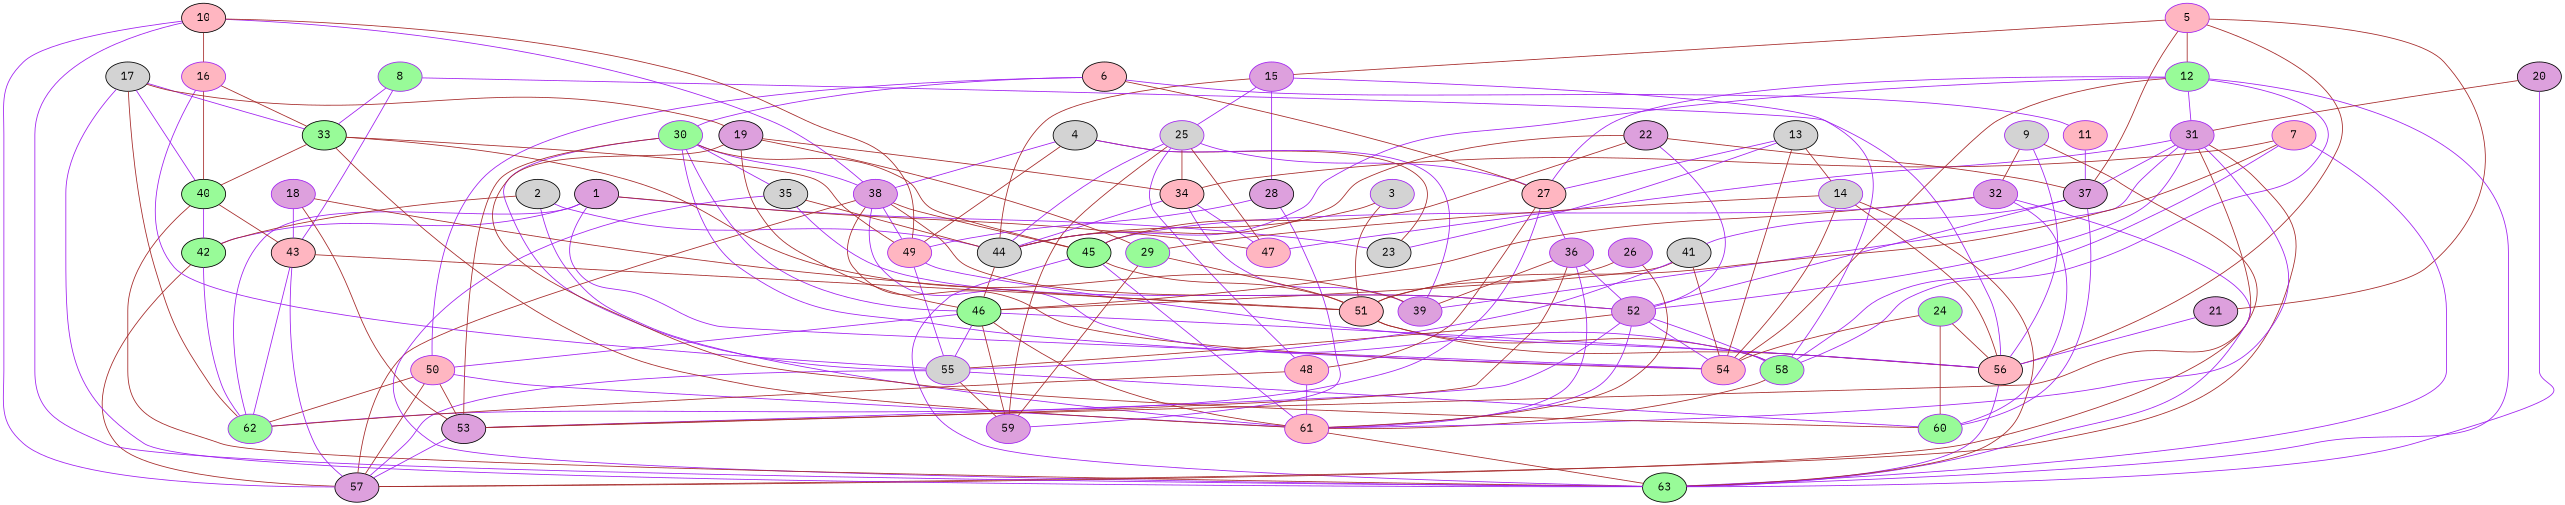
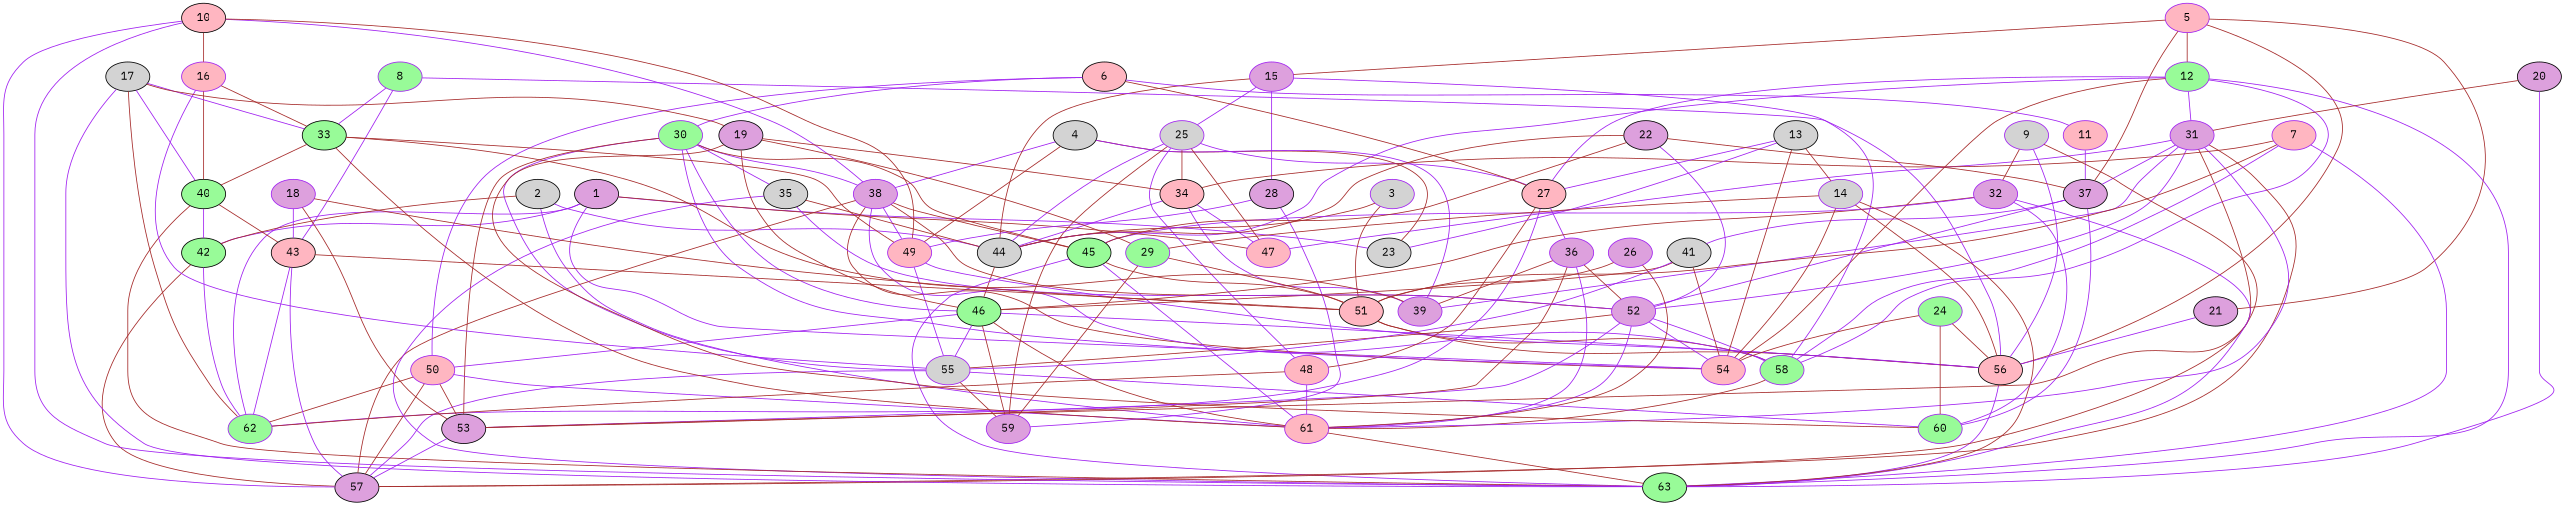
edge "36" -- "52": color purple -> brown
